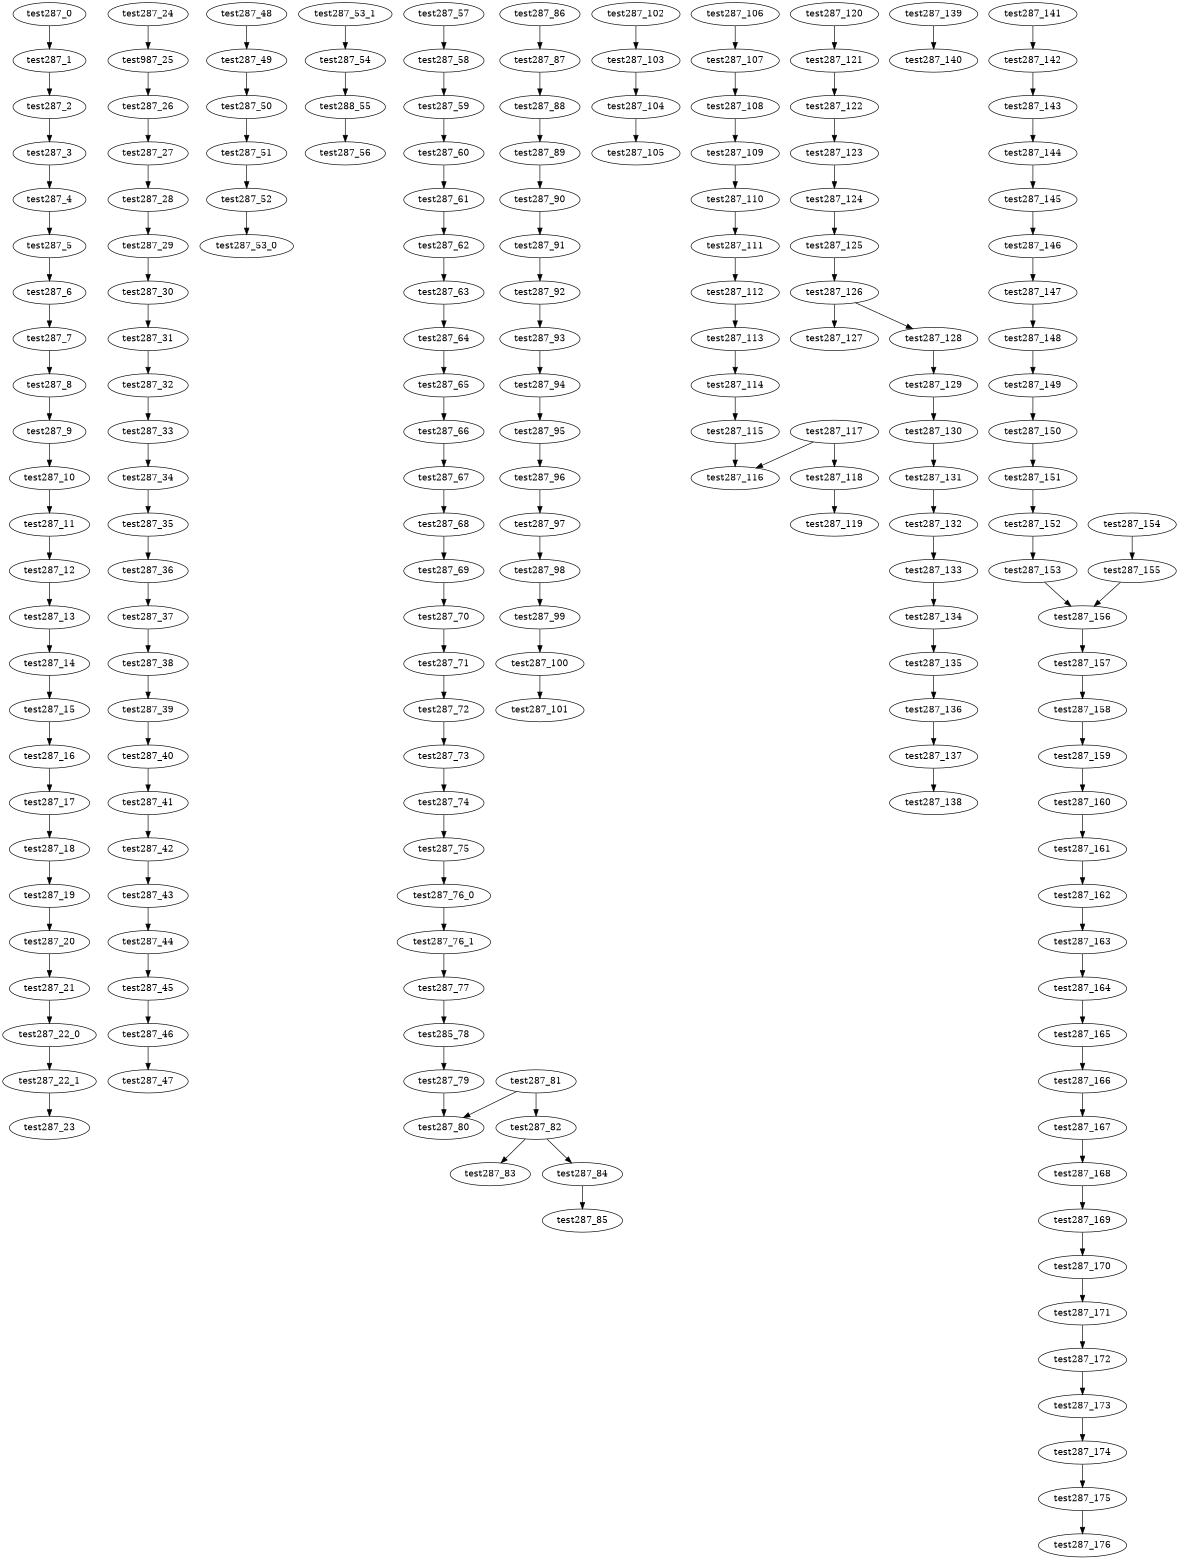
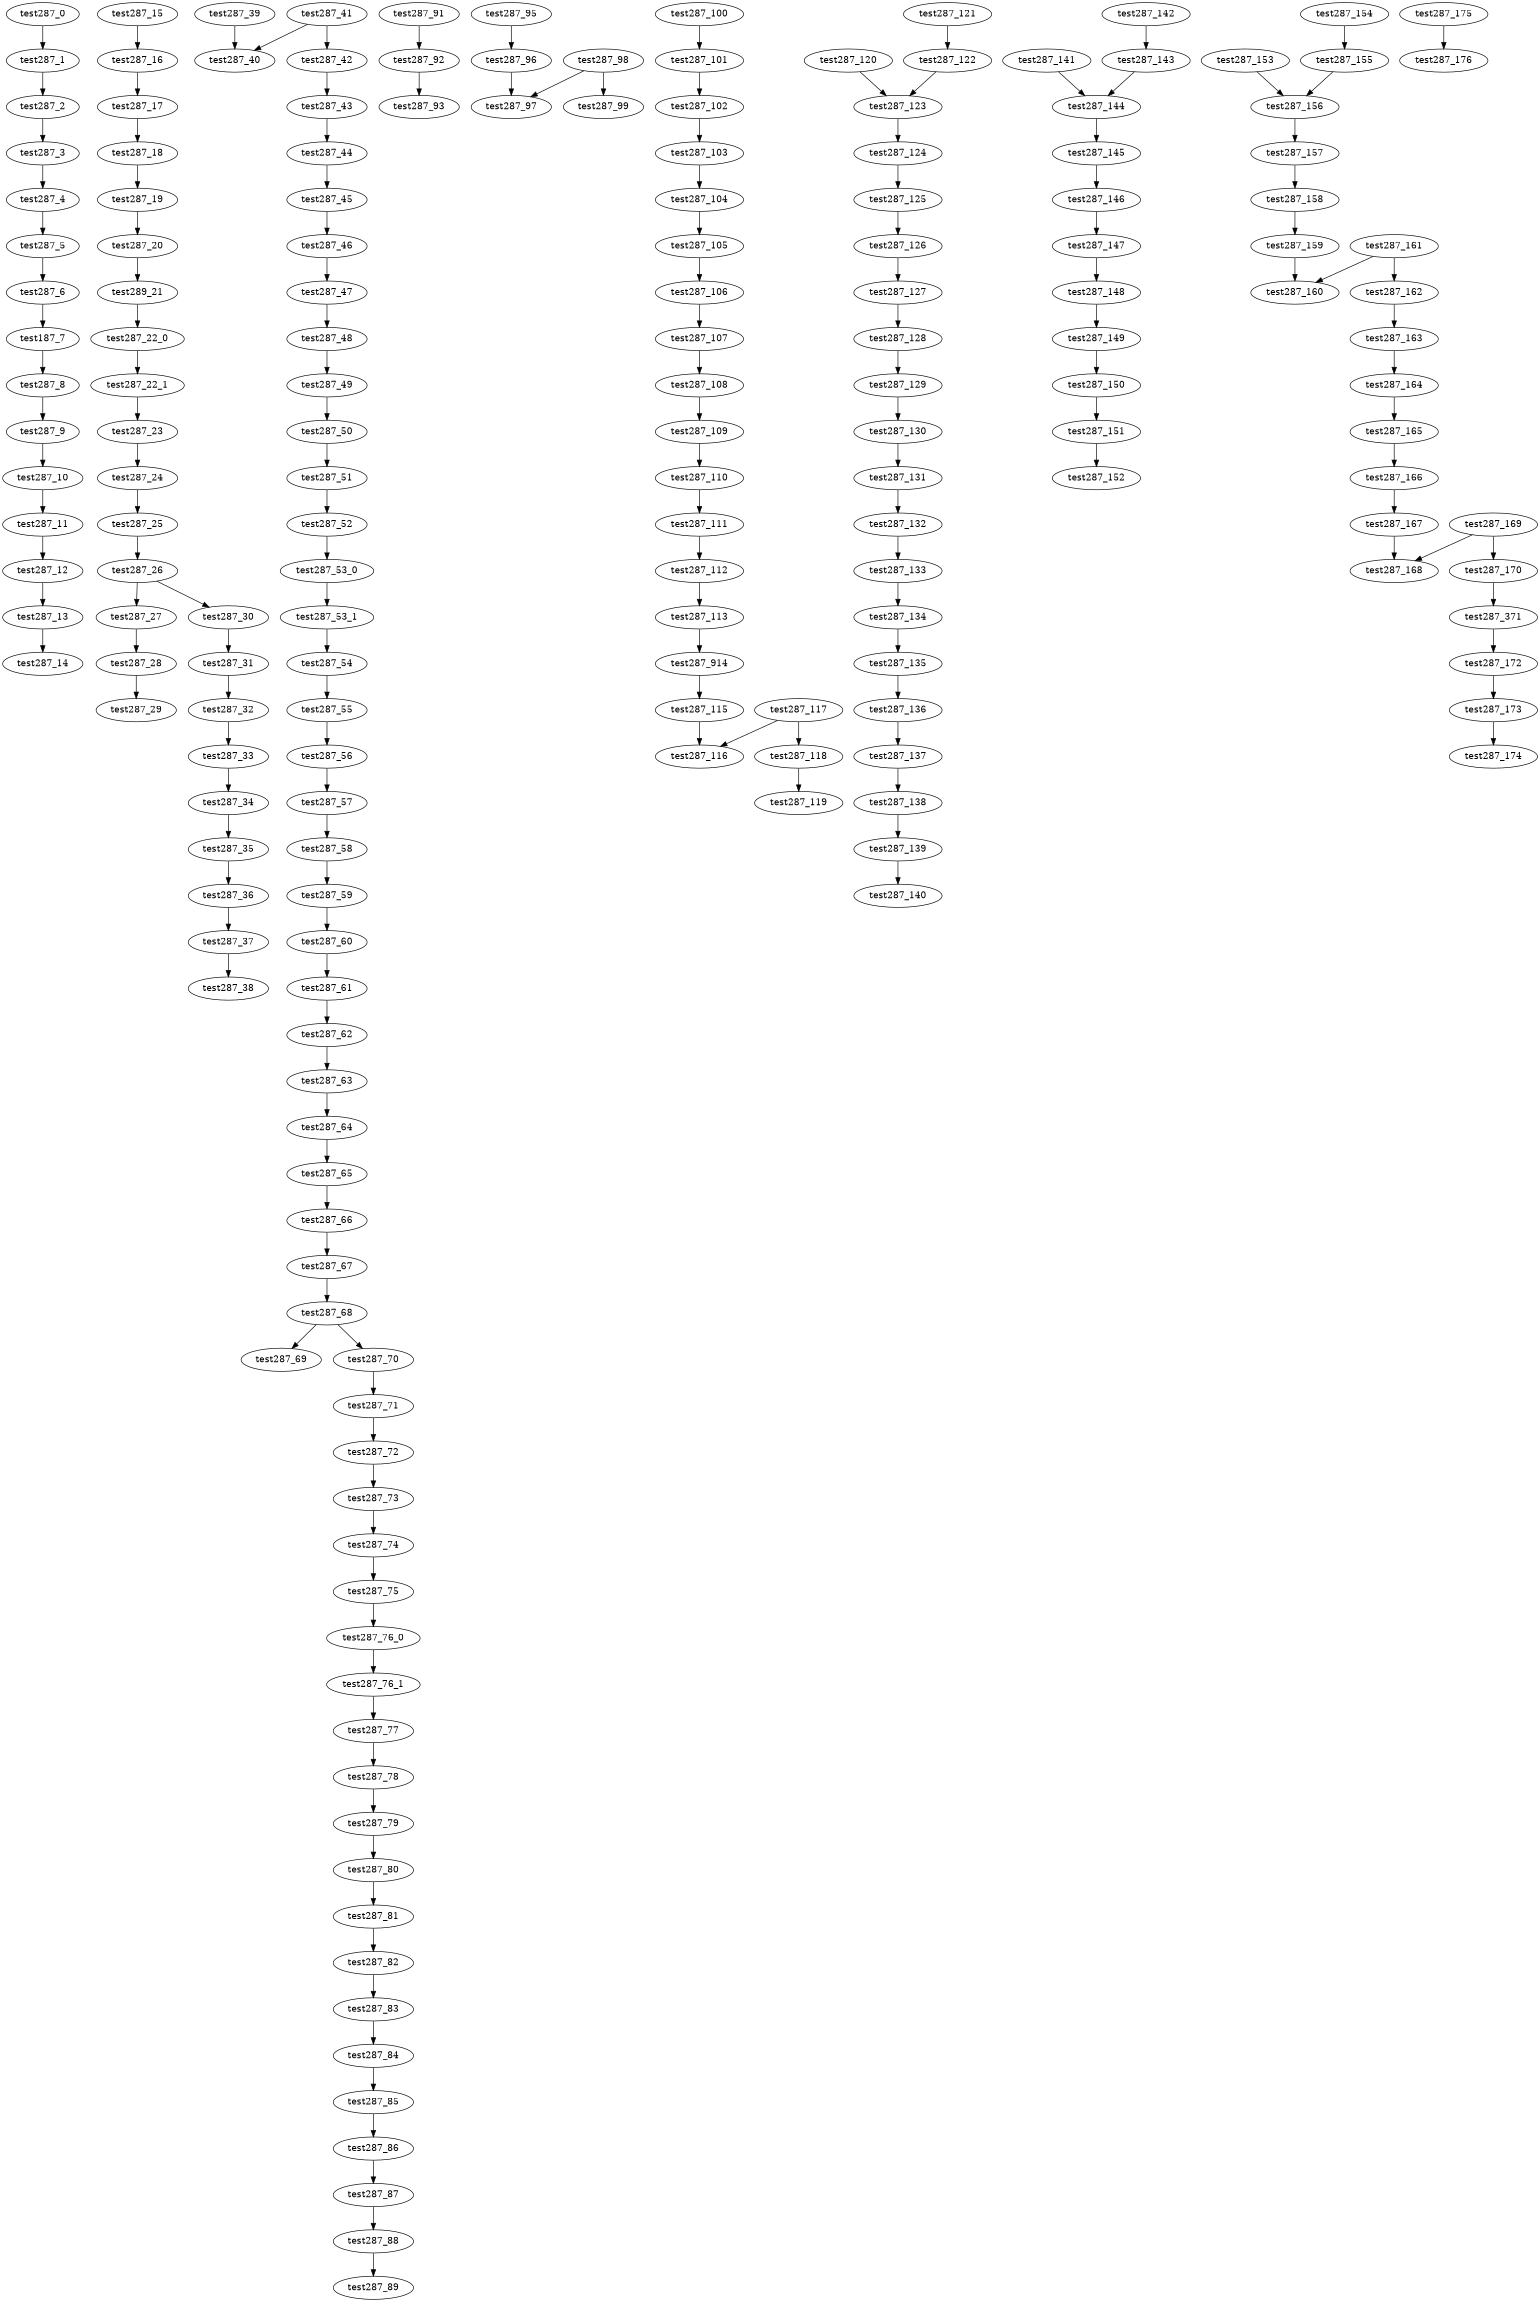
edge "test287_120" -> "test287_121": now "test287_120" -> "test287_123"
edge "test287_141" -> "test287_142": now "test287_141" -> "test287_144"
node "test987_25": label "test987_25" -> "test287_25"
edge "test287_101" -> "test287_102": added
node "test288_55": label "test288_55" -> "test287_55"
node "test287_90": removed
edge "test287_29" -> "test287_30": now "test287_26" -> "test287_30"
edge "test287_105" -> "test287_106": added
edge "test287_47" -> "test287_48": added
edge "test287_126" -> "test287_128": now "test287_127" -> "test287_128"
node "test287_7": label "test287_7" -> "test187_7"
node "test287_94": removed
node "test287_114": label "test287_114" -> "test287_914"
edge "test287_23" -> "test287_24": added
edge "test287_97" -> "test287_98": reversed
edge "test287_152" -> "test287_153": removed
edge "test287_53_0" -> "test287_53_1": added
edge "test287_69" -> "test287_70": now "test287_68" -> "test287_70"
edge "test287_99" -> "test287_100": removed
edge "test287_14" -> "test287_15": removed
edge "test287_38" -> "test287_39": removed
edge "test287_40" -> "test287_41": reversed
edge "test287_56" -> "test287_57": added
edge "test287_138" -> "test287_139": added
edge "test287_160" -> "test287_161": reversed
node "test287_21": label "test287_21" -> "test289_21"
node "test285_78": label "test285_78" -> "test287_78"
edge "test287_81" -> "test287_80": reversed
edge "test287_82" -> "test287_84": now "test287_83" -> "test287_84"
edge "test287_168" -> "test287_169": reversed
node "test287_171": label "test287_171" -> "test287_371"
edge "test287_174" -> "test287_175": removed
edge "test287_85" -> "test287_86": added
